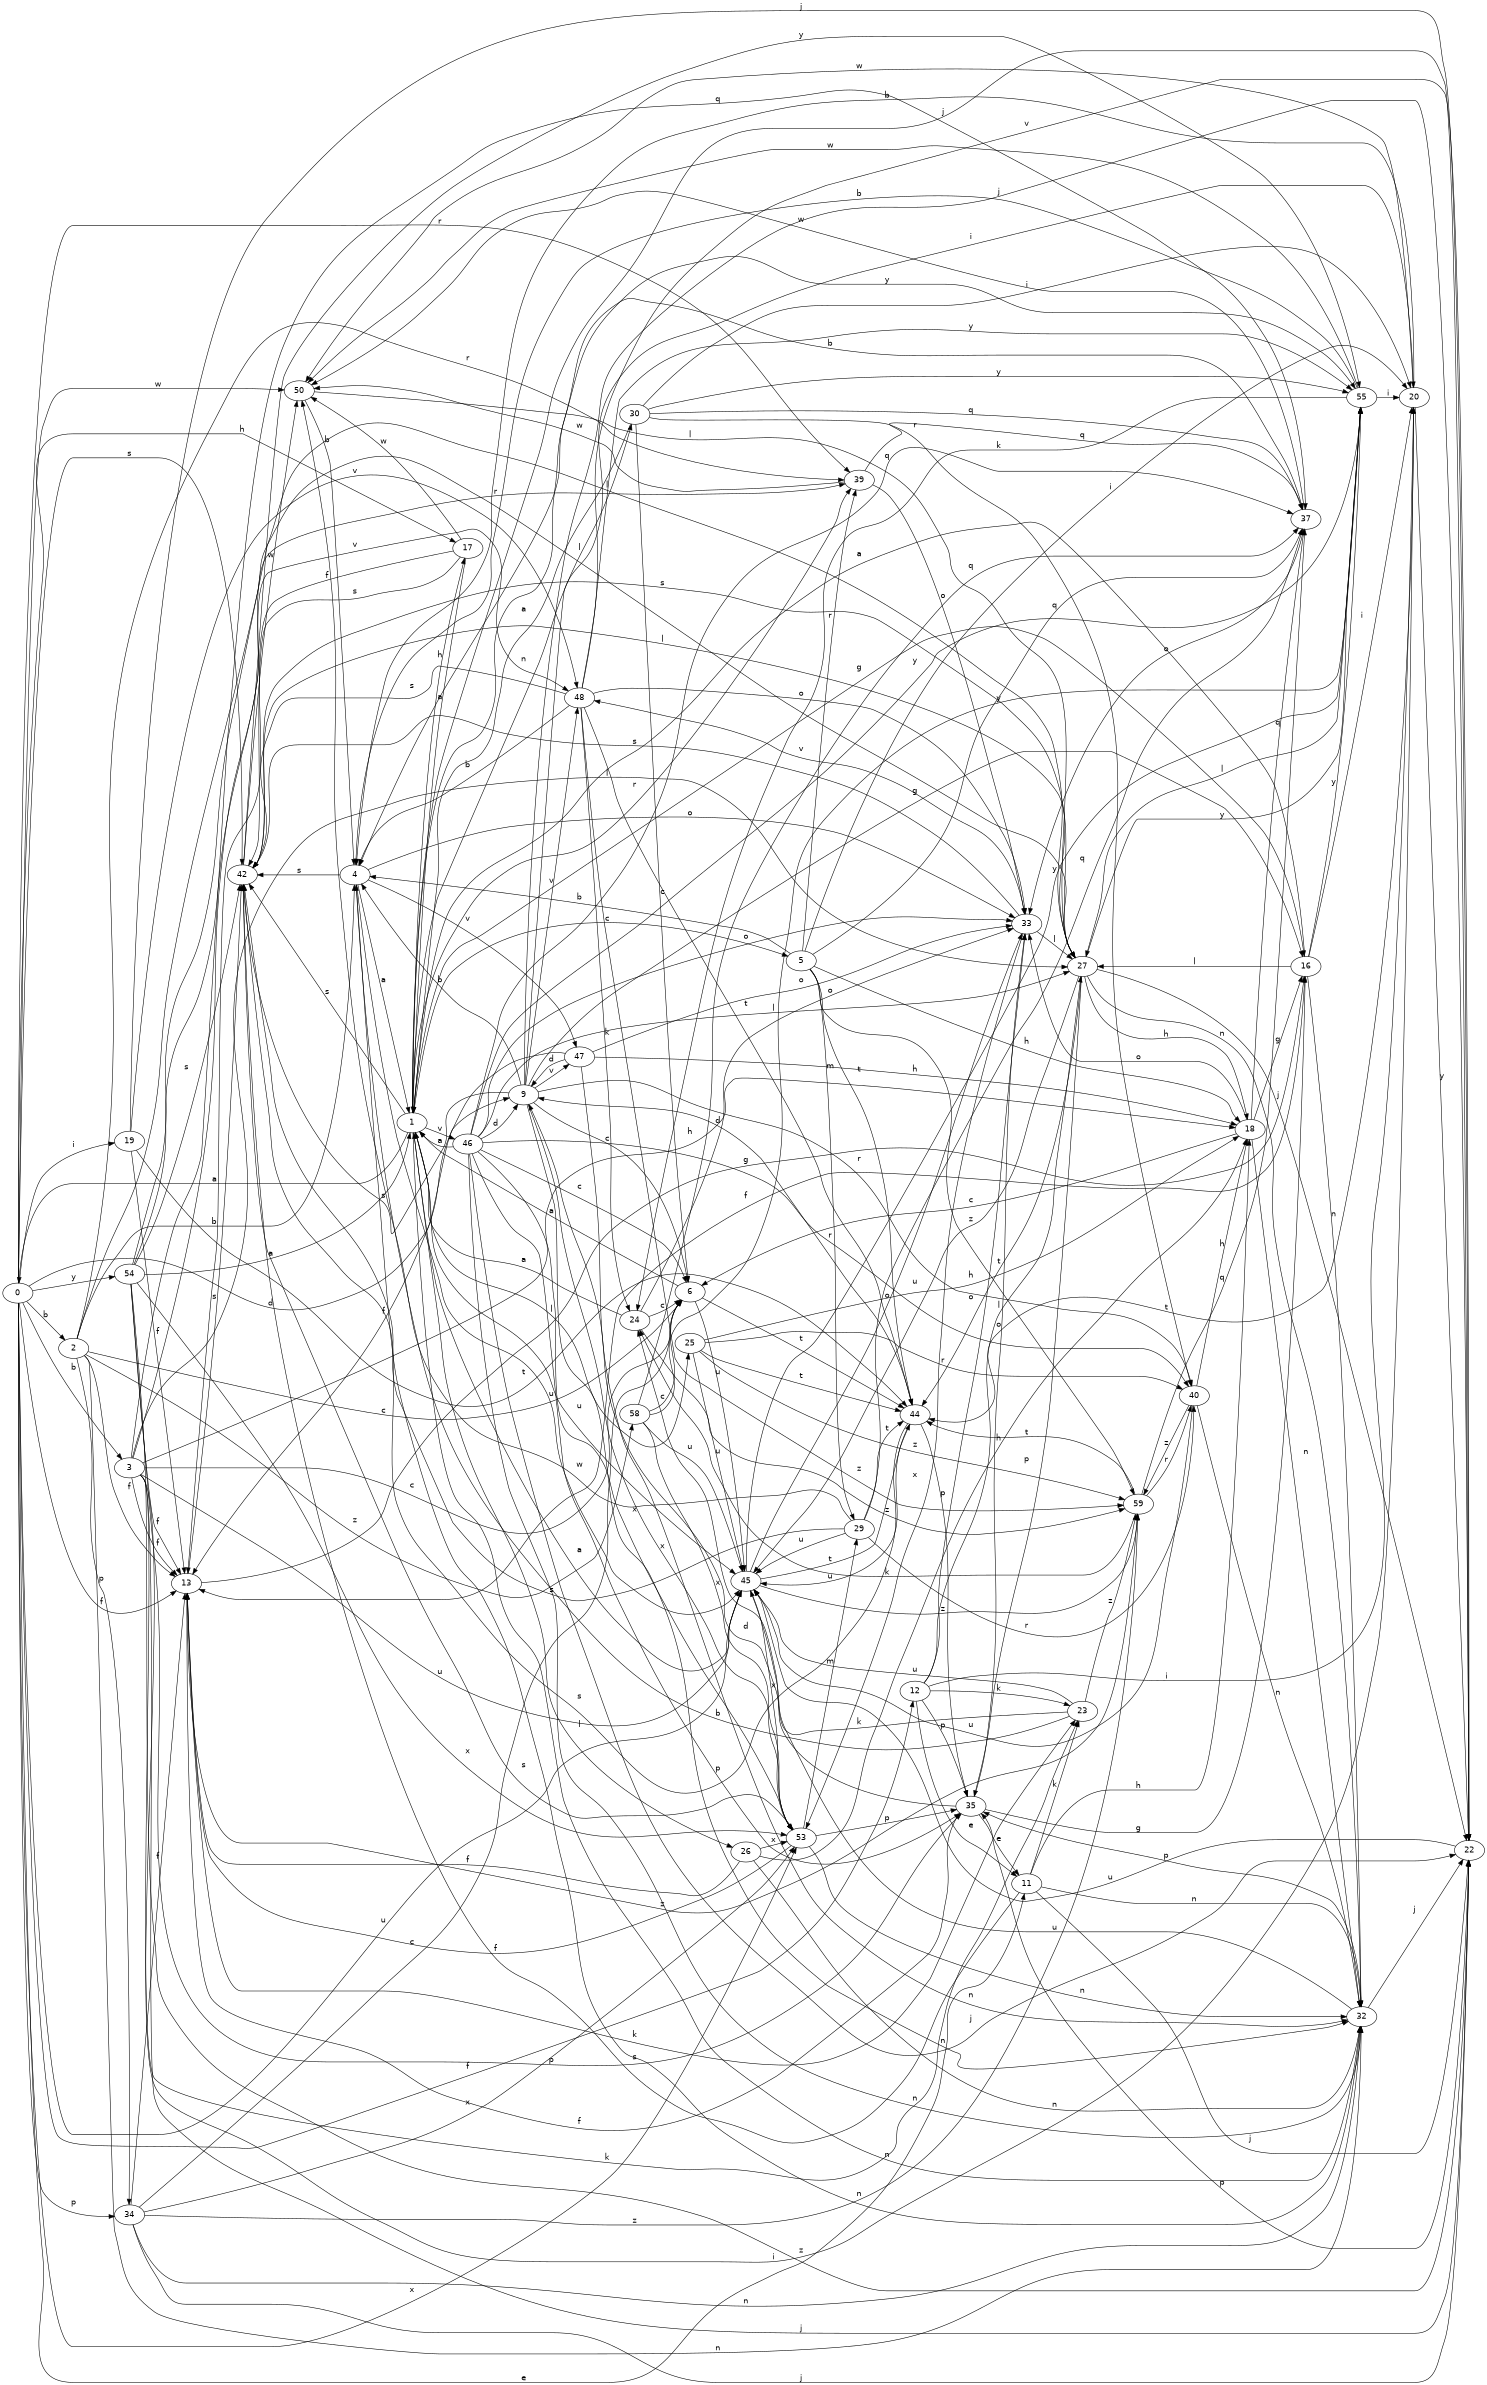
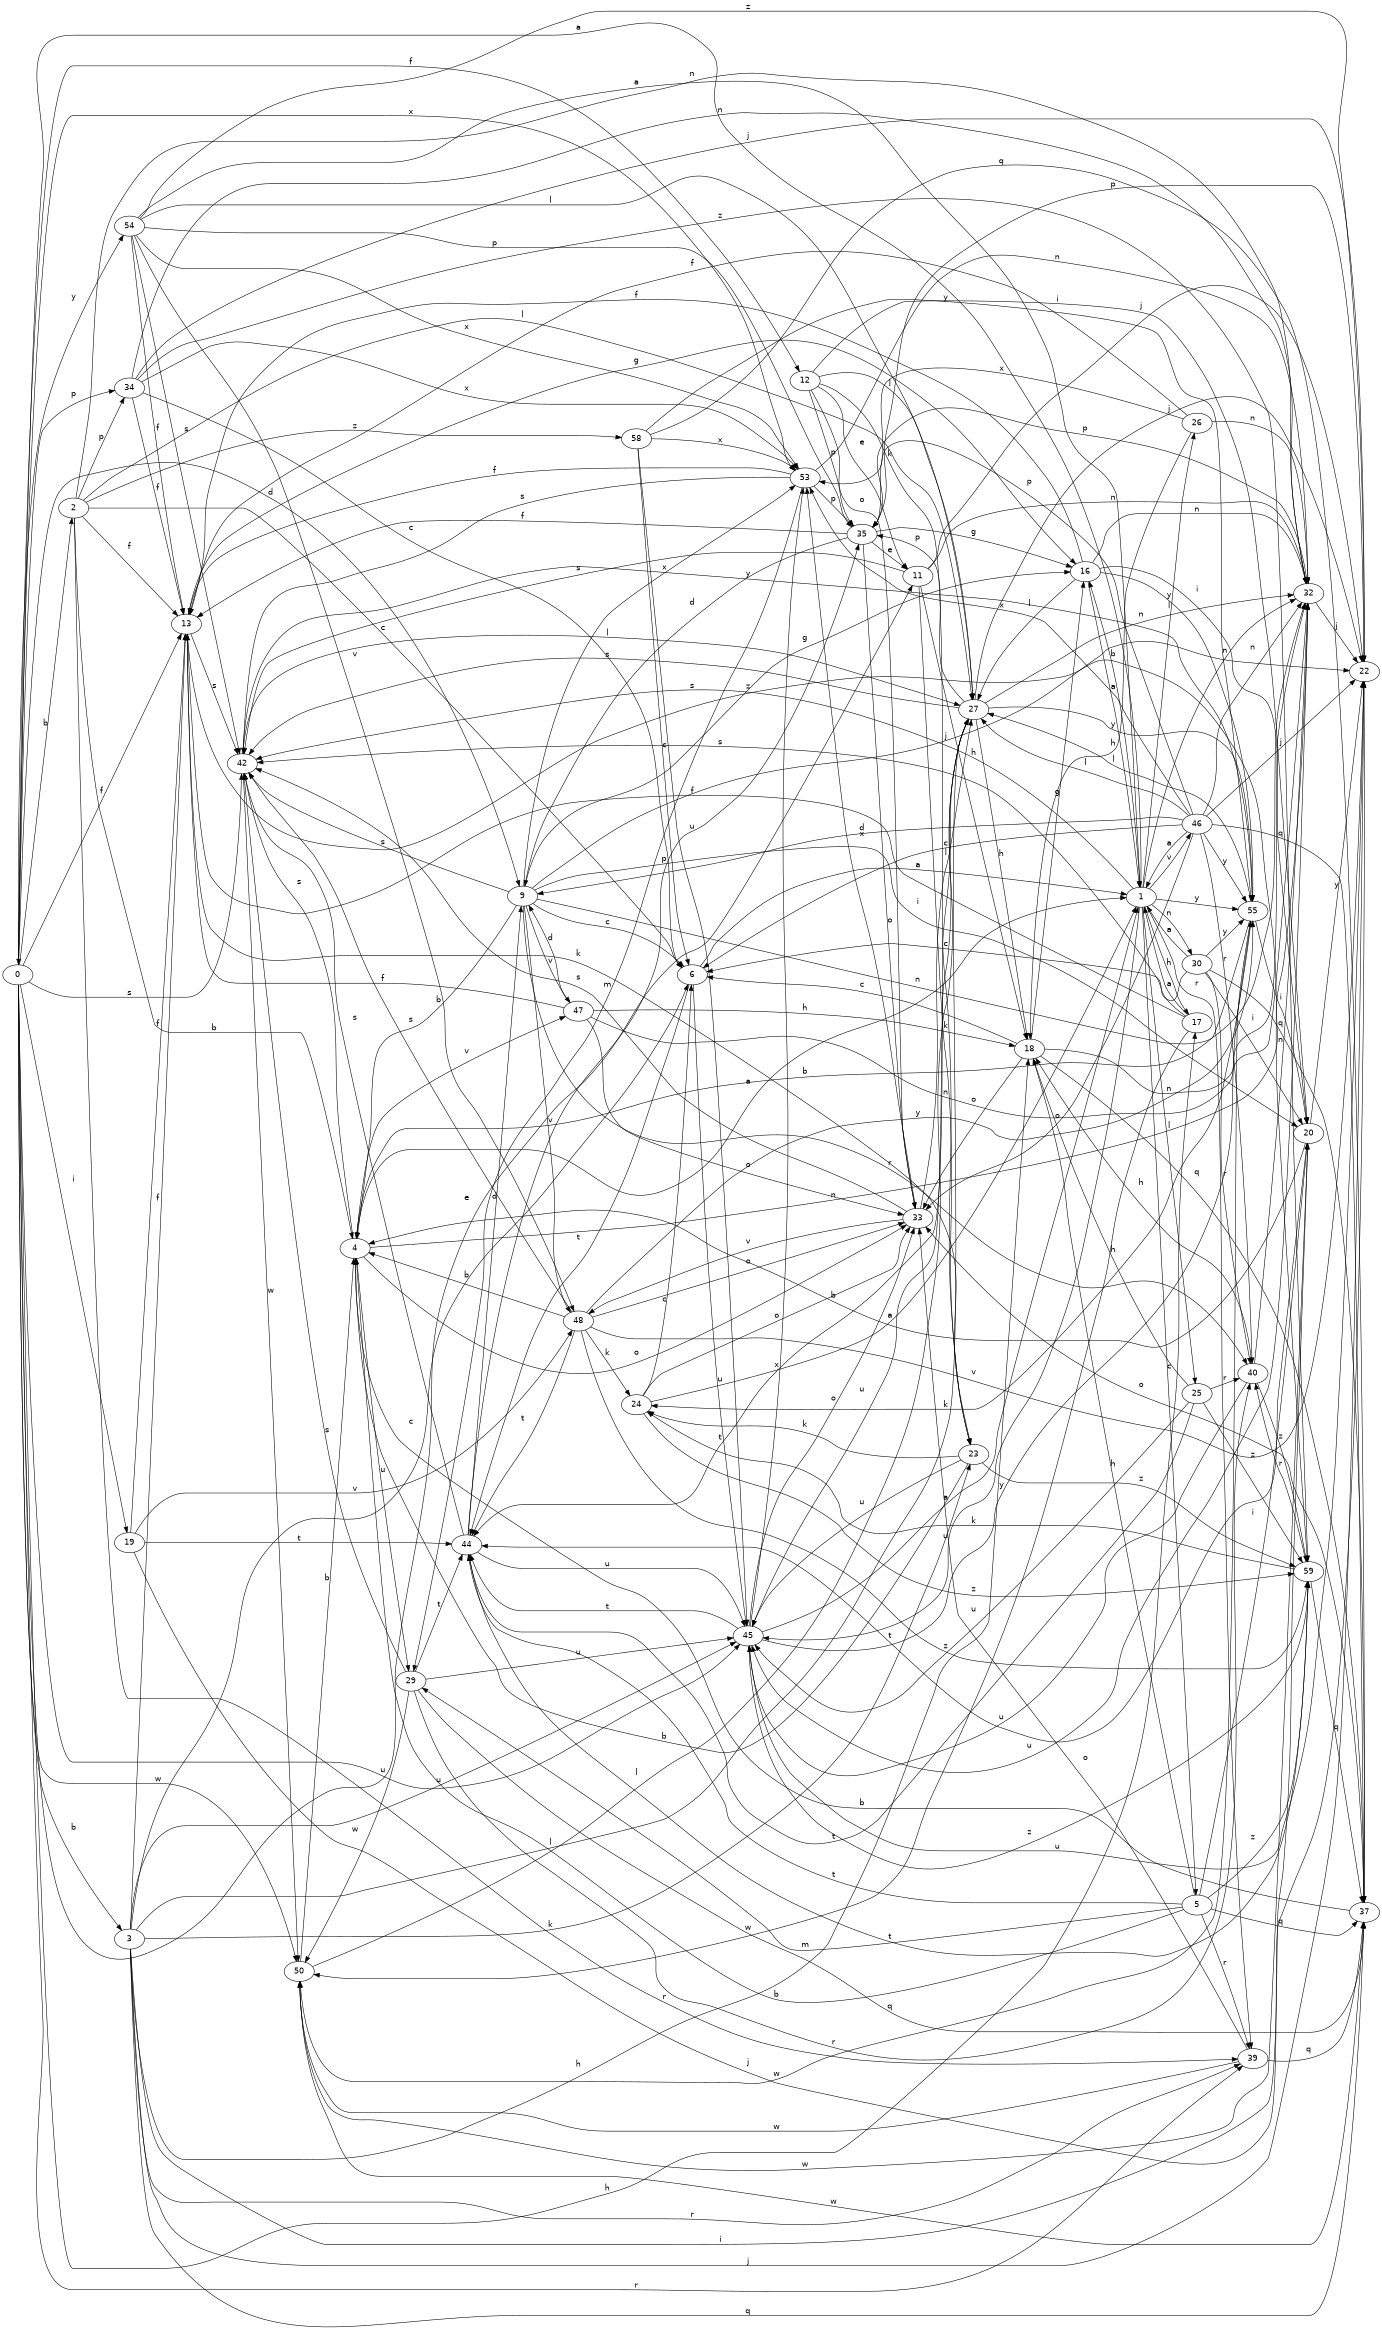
edge "1" -> "22": removed, label "j"
edge "1" -> "16": label "g" -> "b"
edge "4" -> "45": now "4" -> "29"
